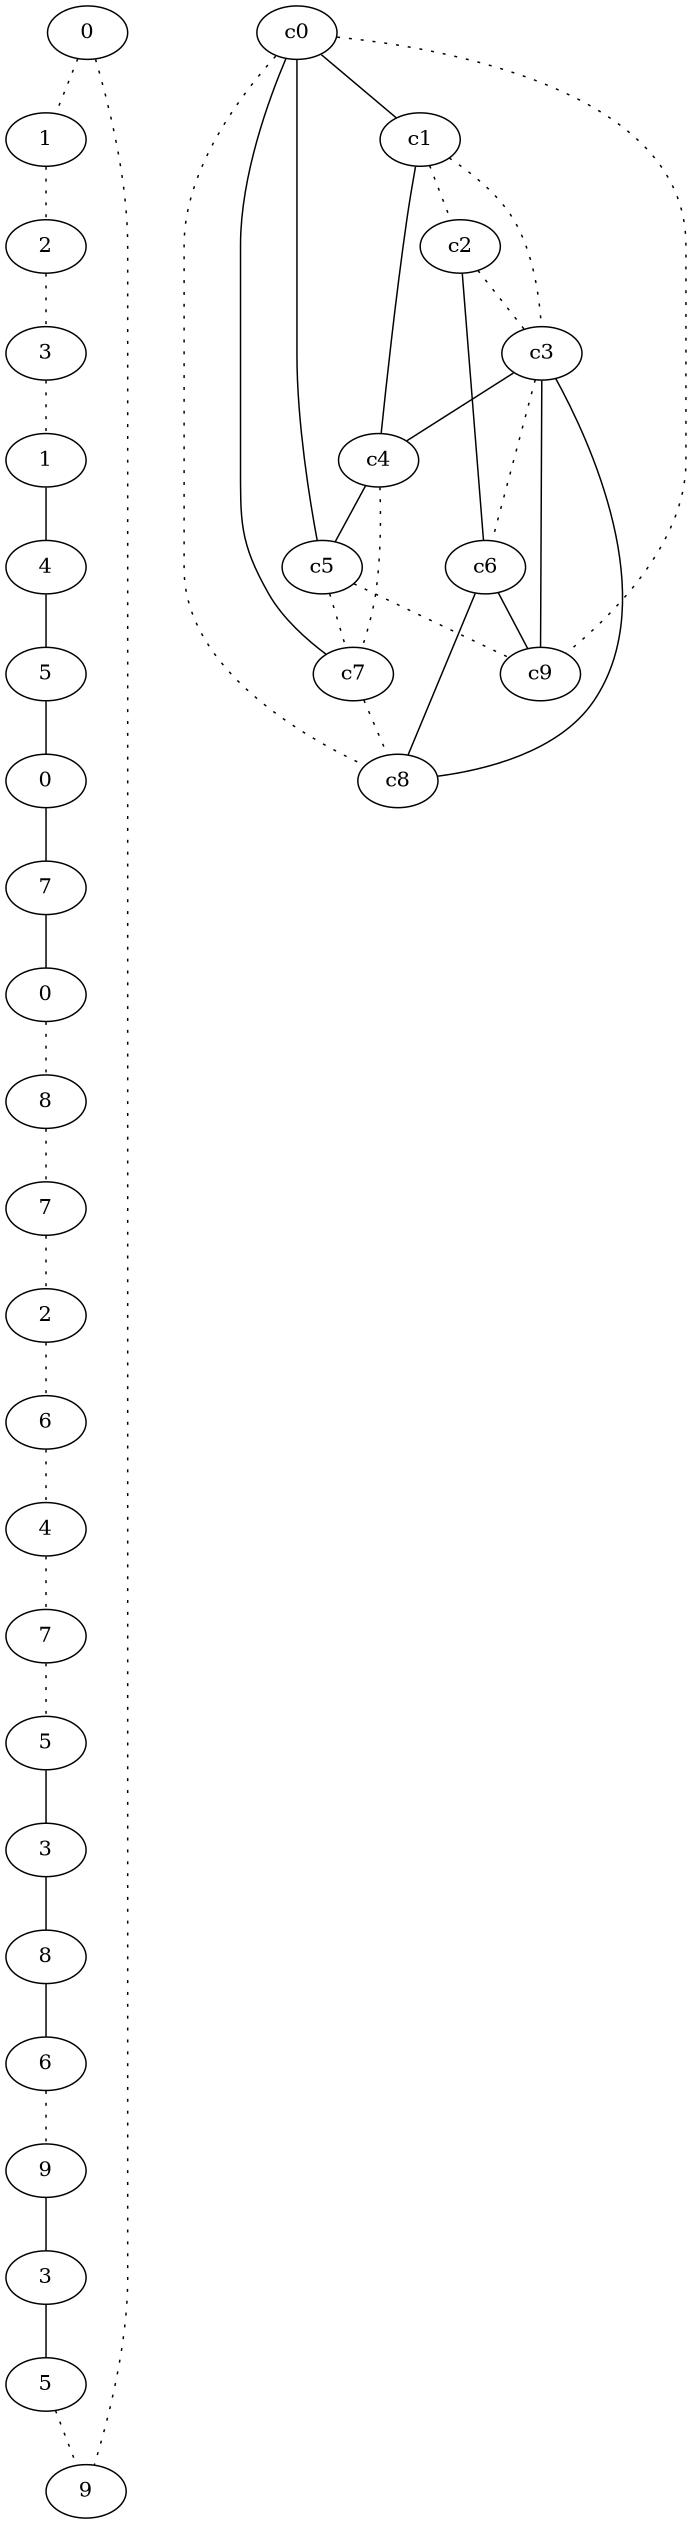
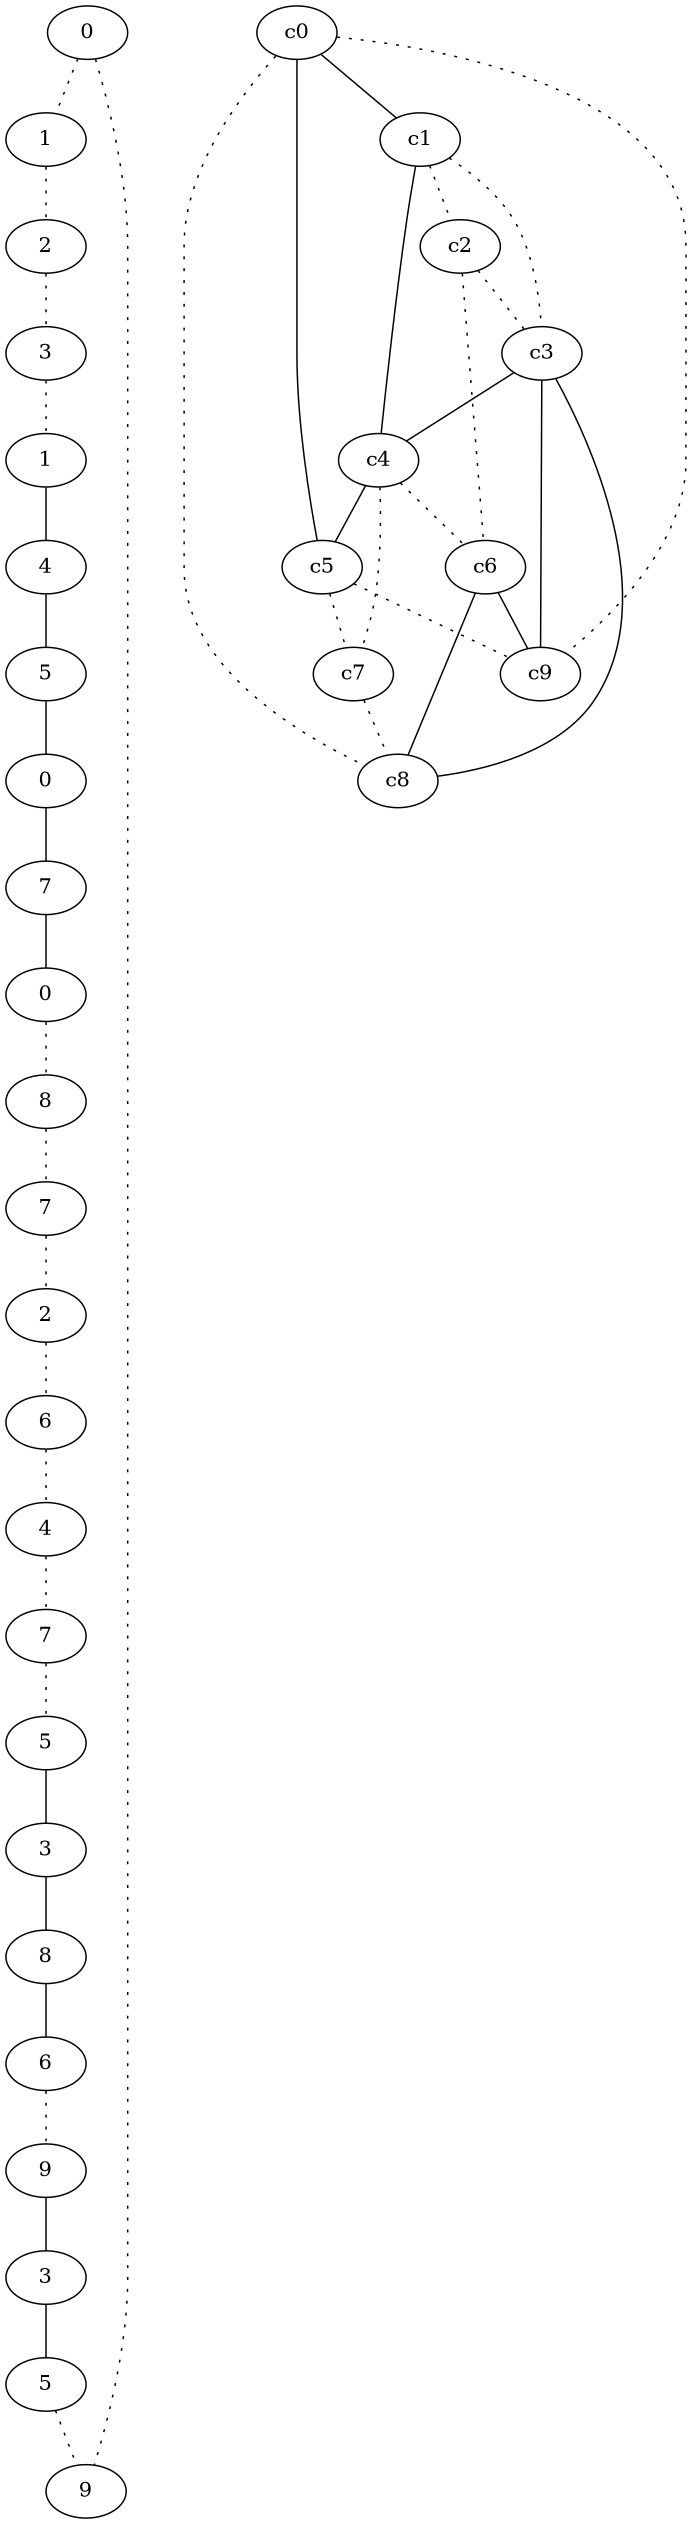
edge "c0" -- "c7": removed
edge "c2" -- "c6": style solid -> dotted
edge "c3" -- "c6": now "c4" -- "c6"
